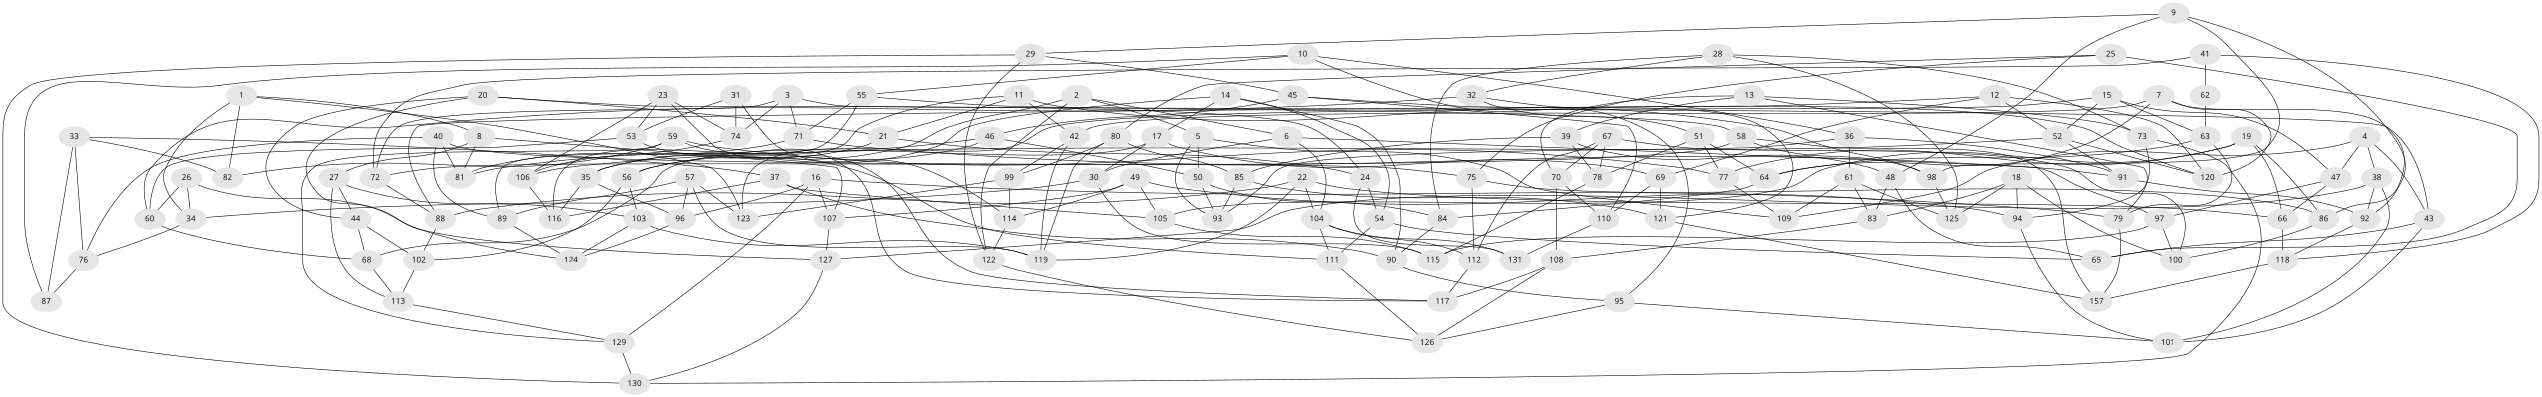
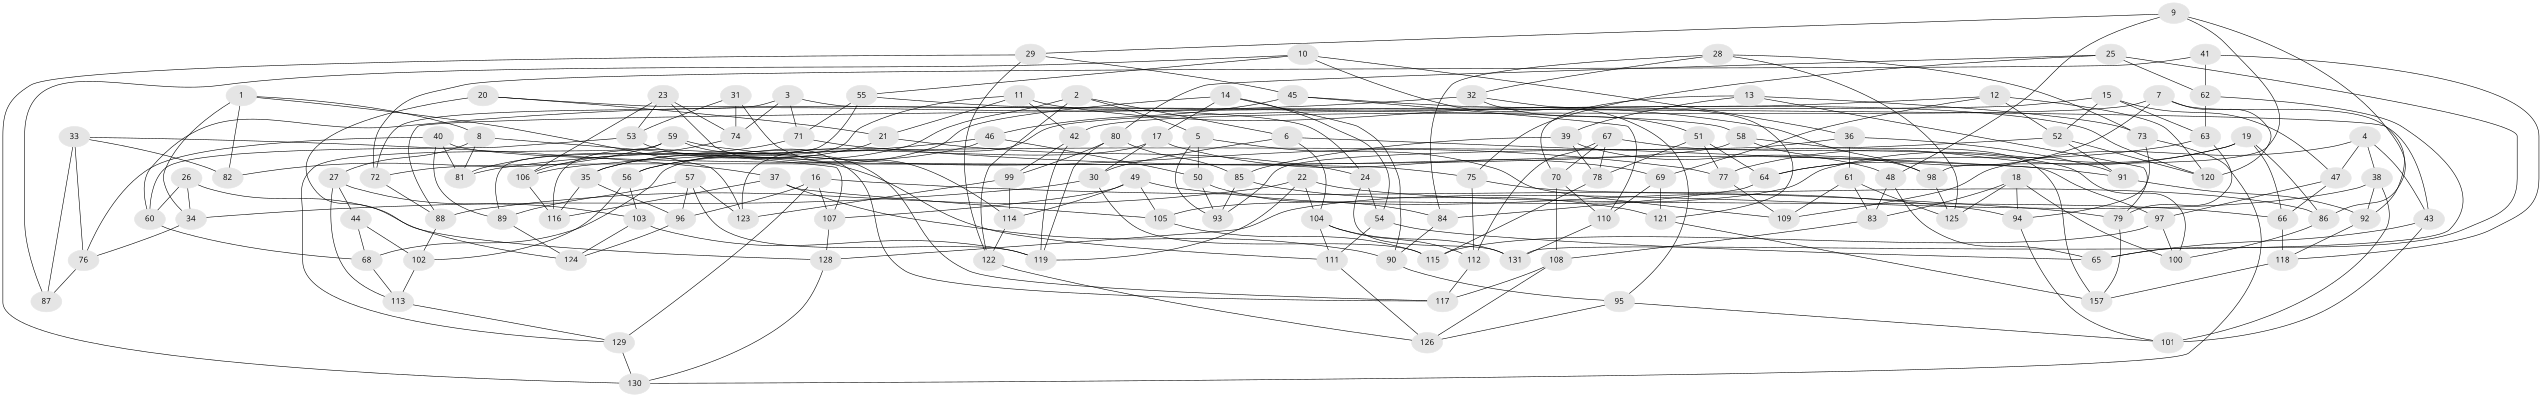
edge "25" -- "62": added
edge "20" -- "44": removed
edge "62" -- "131": added
node "127": label "127" -> "128"
